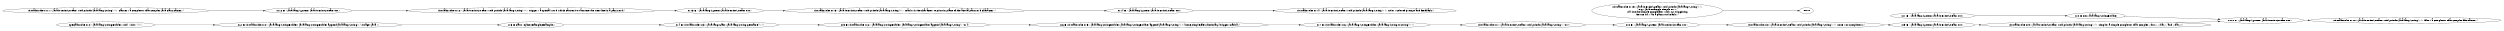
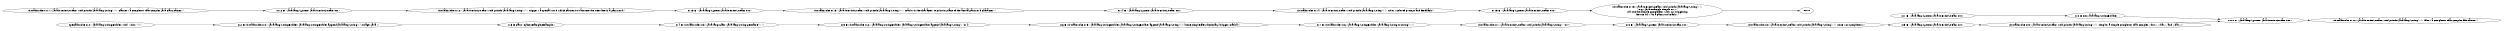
node "$r15 = <java.lang.System: java.io.PrintStream out>": added
